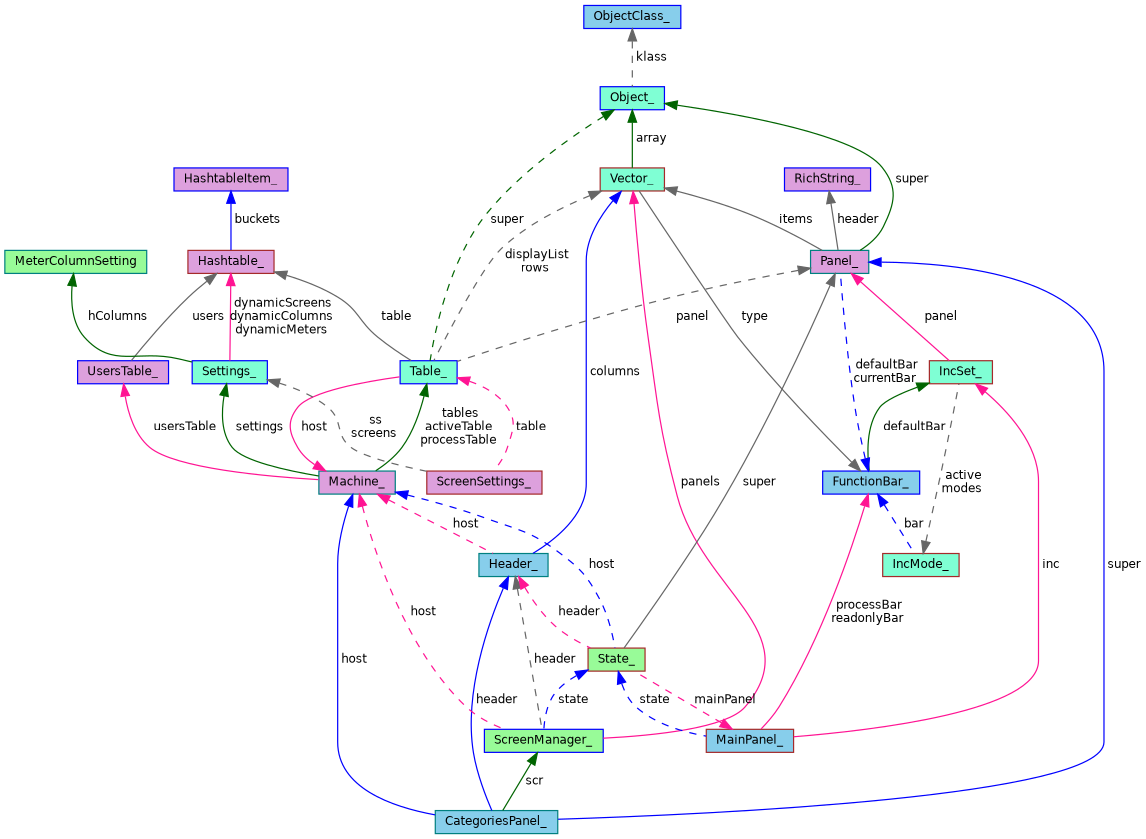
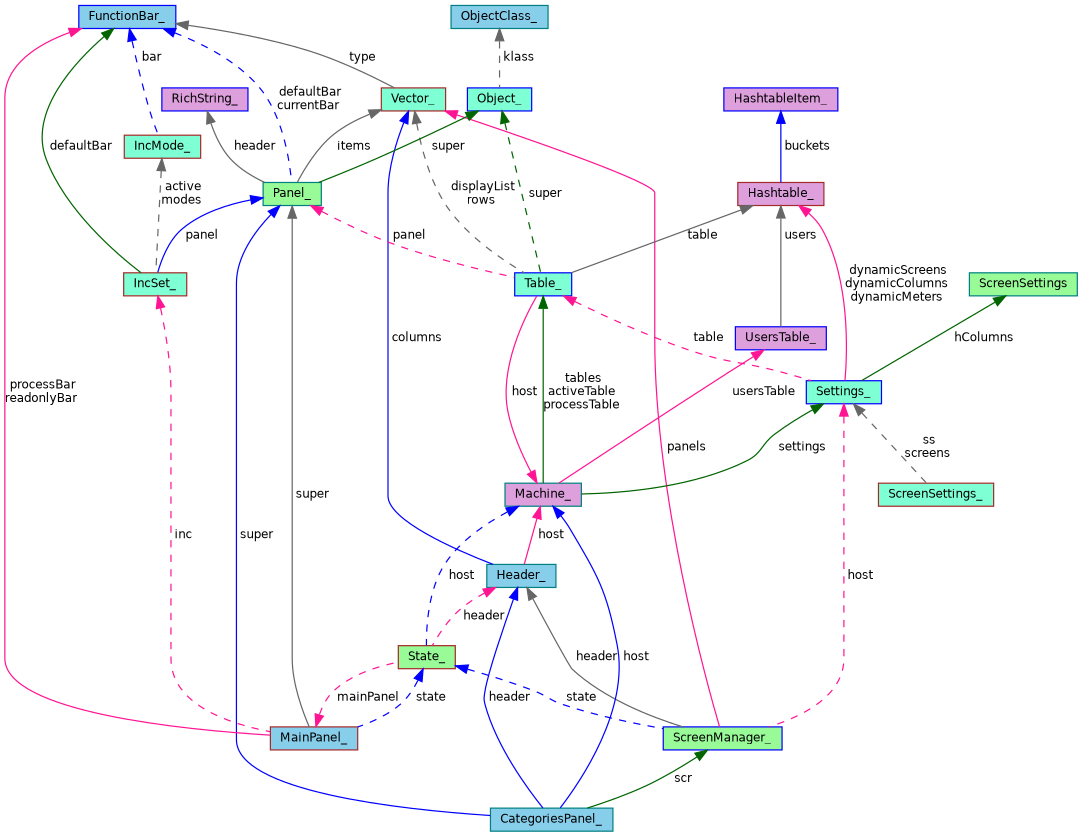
node "ObjectClass_": color blue -> teal
edge "Vector_" -> "Object_": removed, label "array"
node "MeterColumnSetting": label "MeterColumnSetting" -> "ScreenSettings"
node "Panel_": fillcolor plum -> palegreen
edge "Table_" -> "Panel_": color gray40 -> deeppink
edge "IncSet_" -> "Panel_": color deeppink -> blue
edge "ScreenSettings_" -> "Table_": now "Settings_" -> "Table_"
edge "FunctionBar_" -> "IncSet_": reversed
edge "State_" -> "Panel_": now "MainPanel_" -> "Panel_"
node "ScreenSettings_": fillcolor plum -> aquamarine
edge "Header_" -> "Machine_": style dashed -> solid
edge "ScreenManager_" -> "Machine_": now "ScreenManager_" -> "Settings_"
edge "MainPanel_" -> "IncSet_": style solid -> dashed
edge "ScreenManager_" -> "Header_": style dashed -> solid
